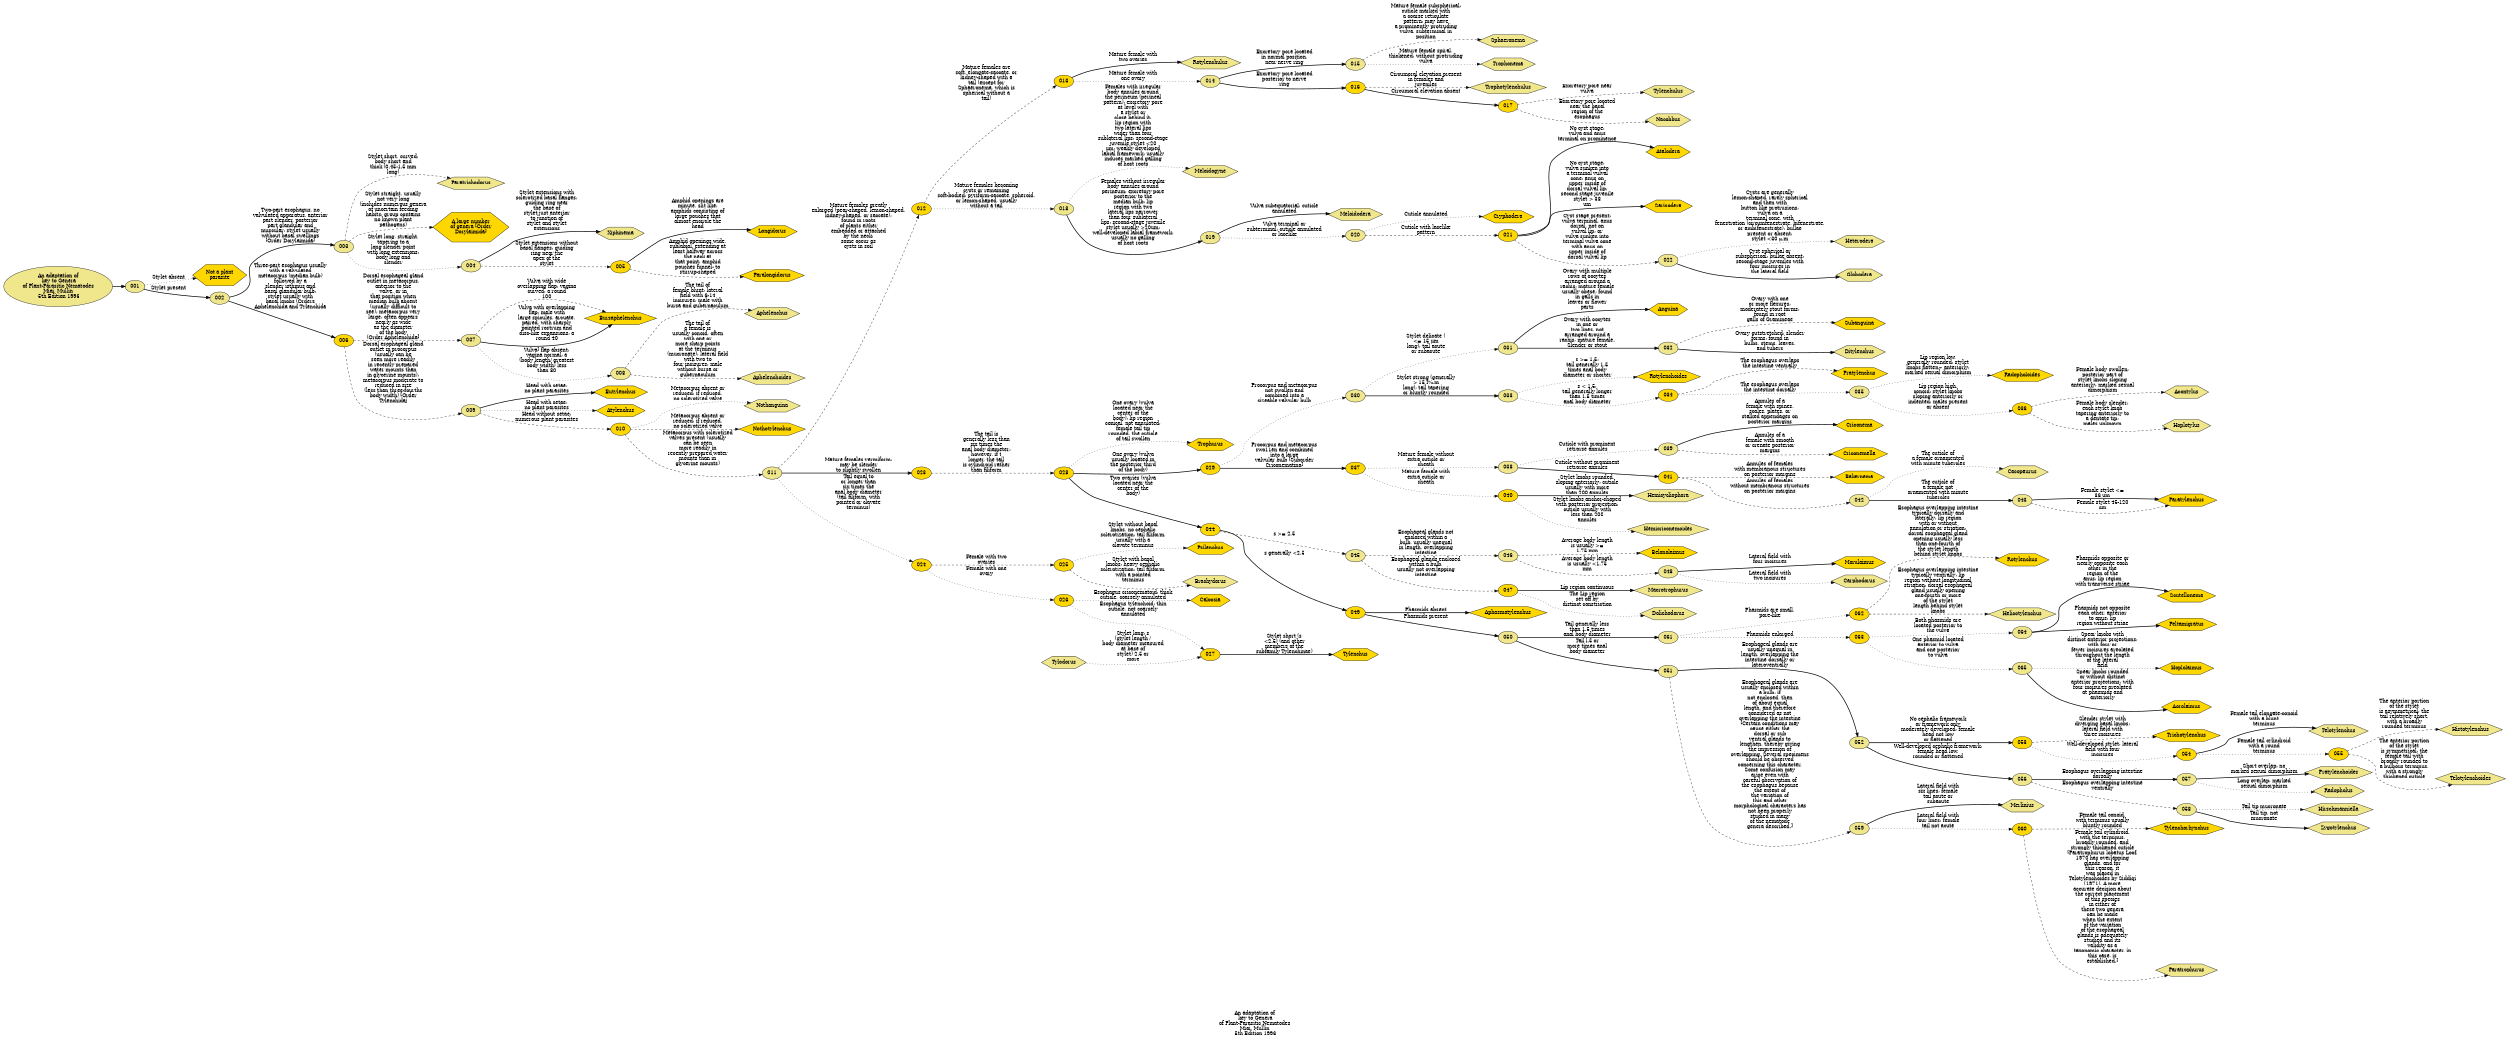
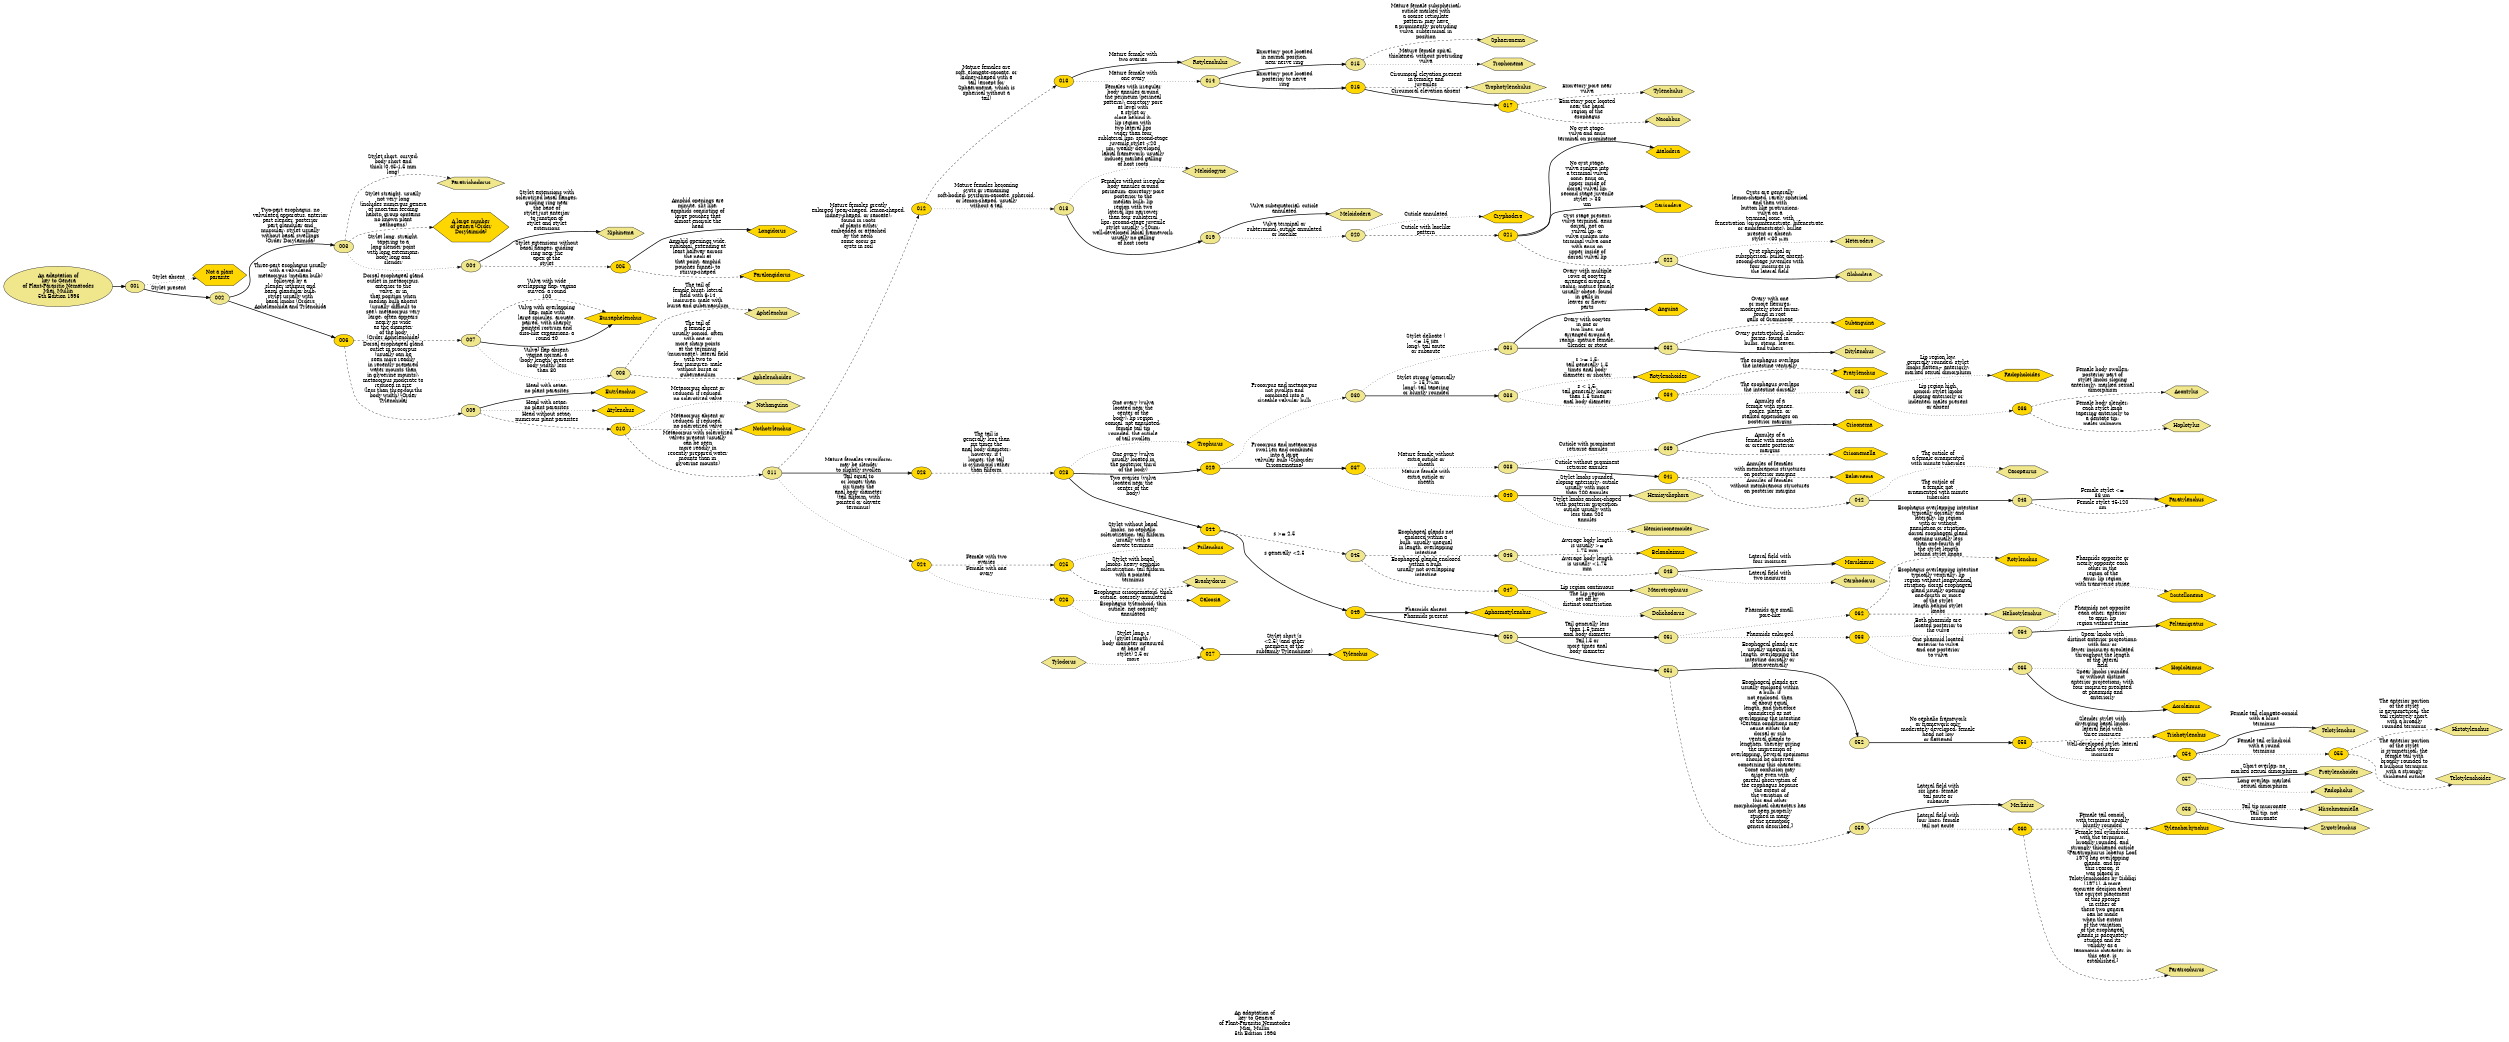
edge "064" -> "Scutellonema": style bold -> dotted
node "056": removed
